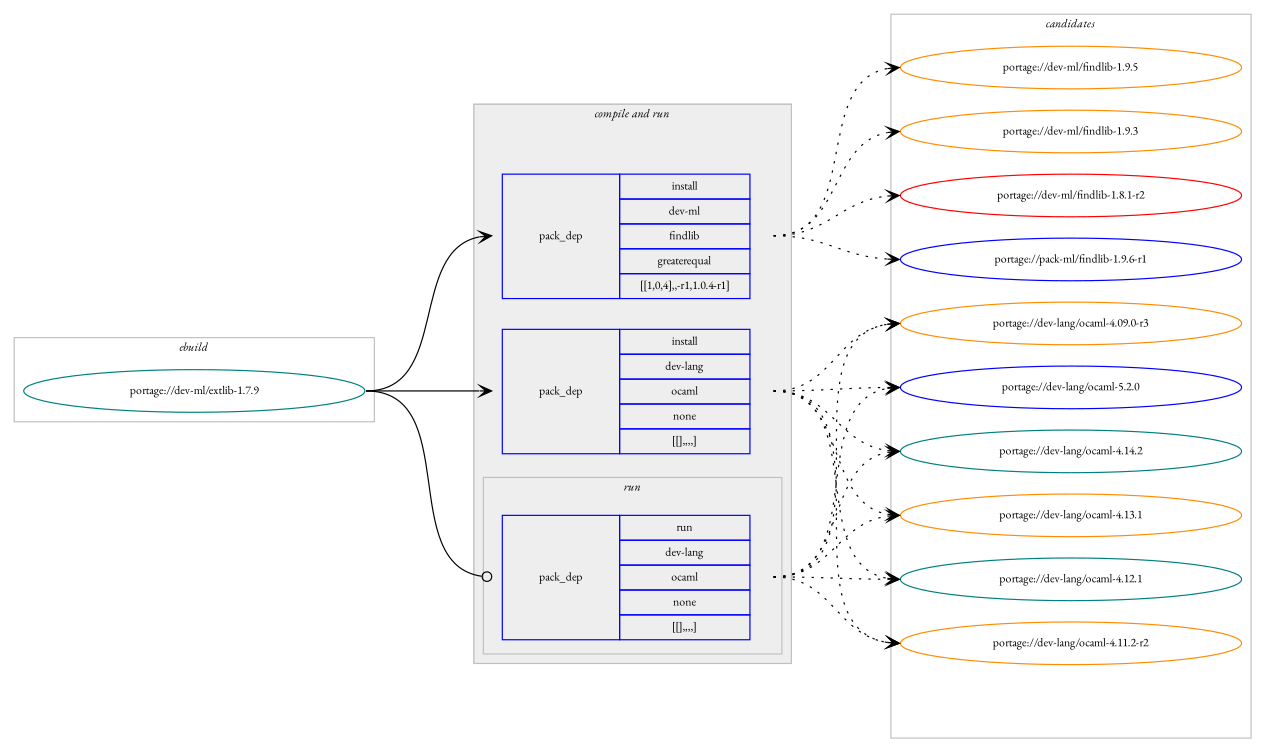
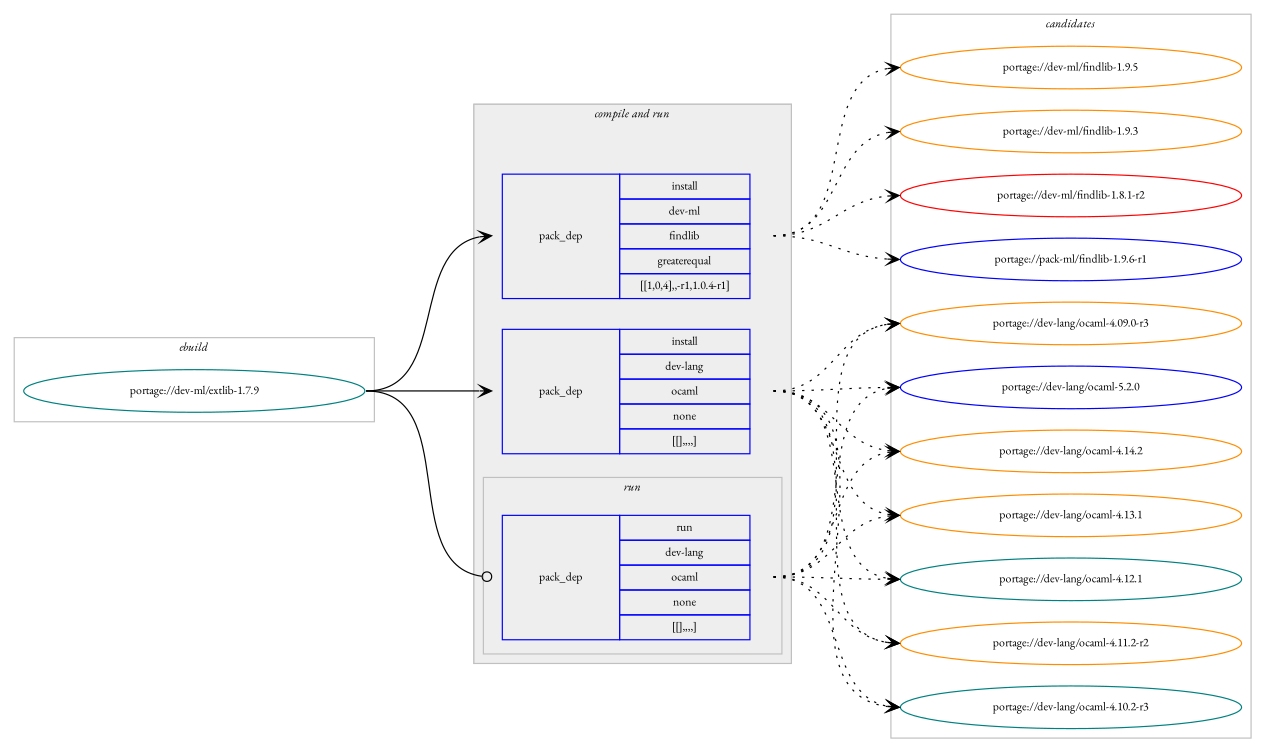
node "portage://dev-lang/ocaml-4.14.2": color teal -> darkorange
node "portage://dev-lang/ocaml-4.10.2-r3": added
